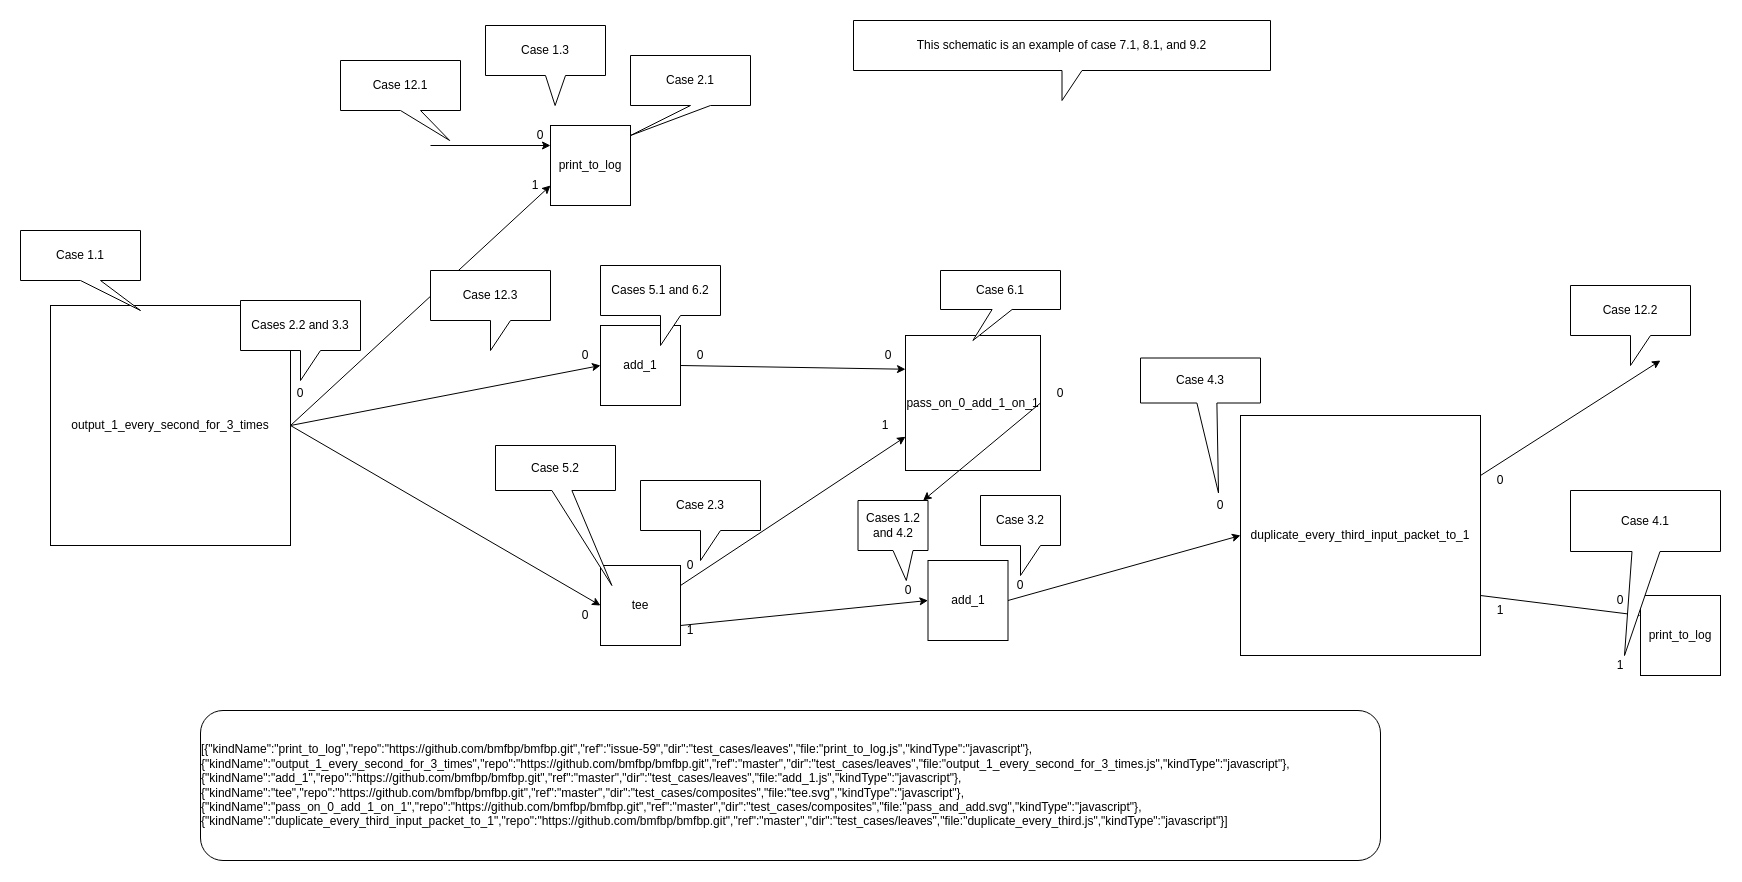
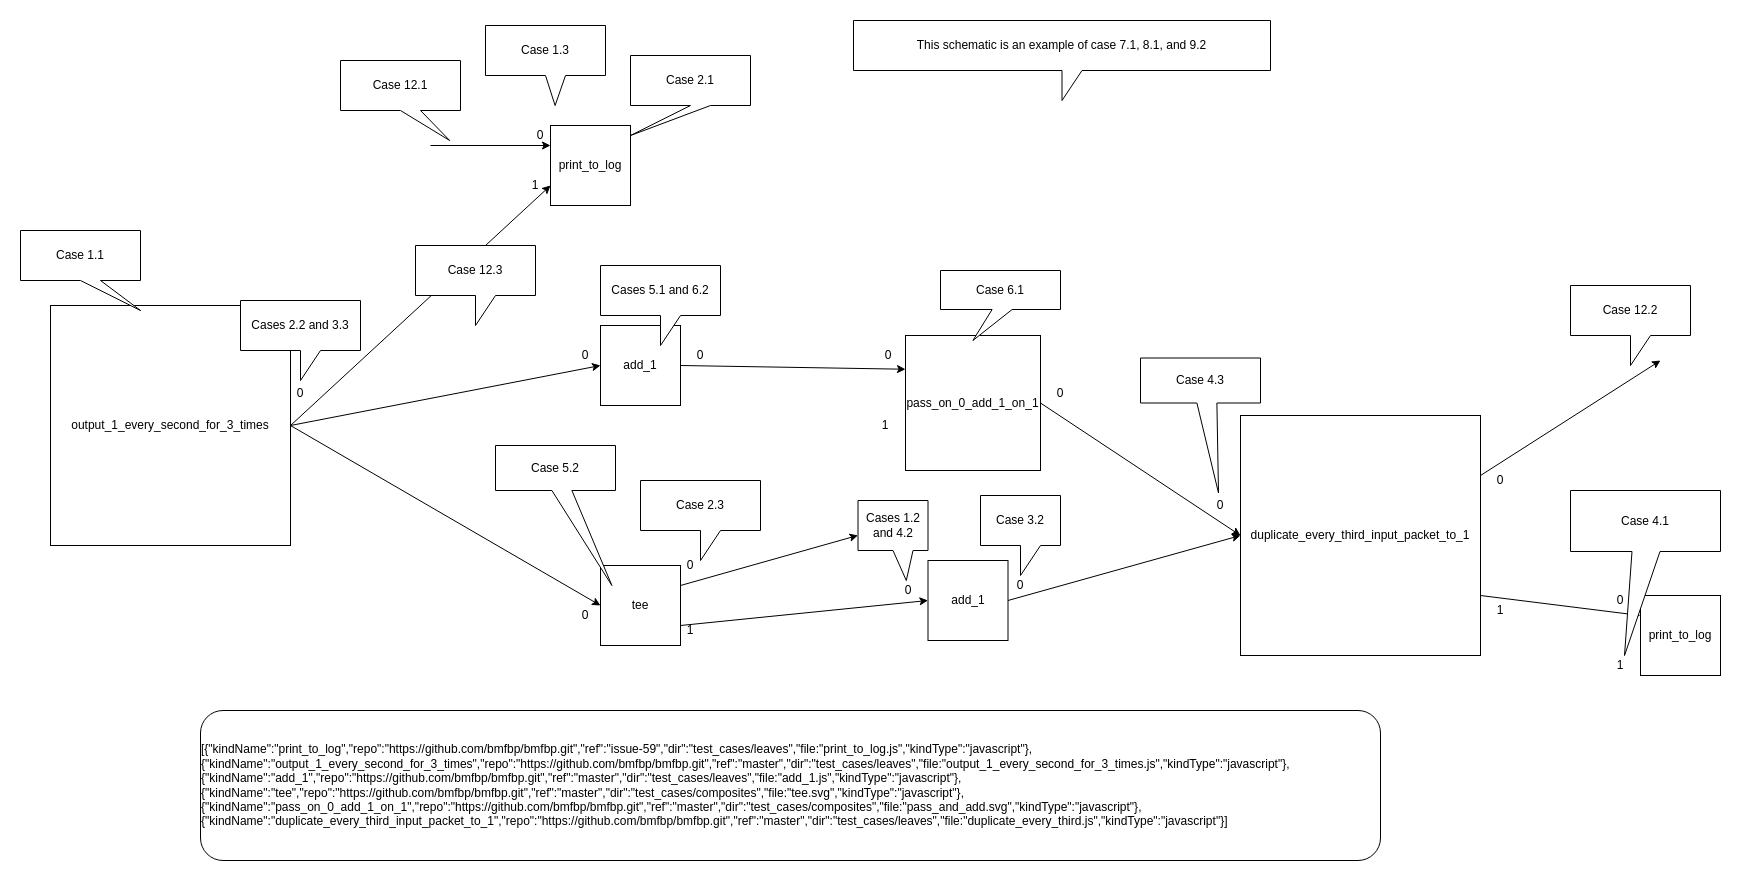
node "Case 12.3": moved (491, 311) -> (476, 286)
edge "pass_on_0_add_1_on_1" -> "Cases 1.2 and 4.2": now "pass_on_0_add_1_on_1" -> "duplicate_every_third_input_packet_to_1"
edge "tee" -> "pass_on_0_add_1_on_1": now "tee" -> "Cases 1.2 and 4.2"
